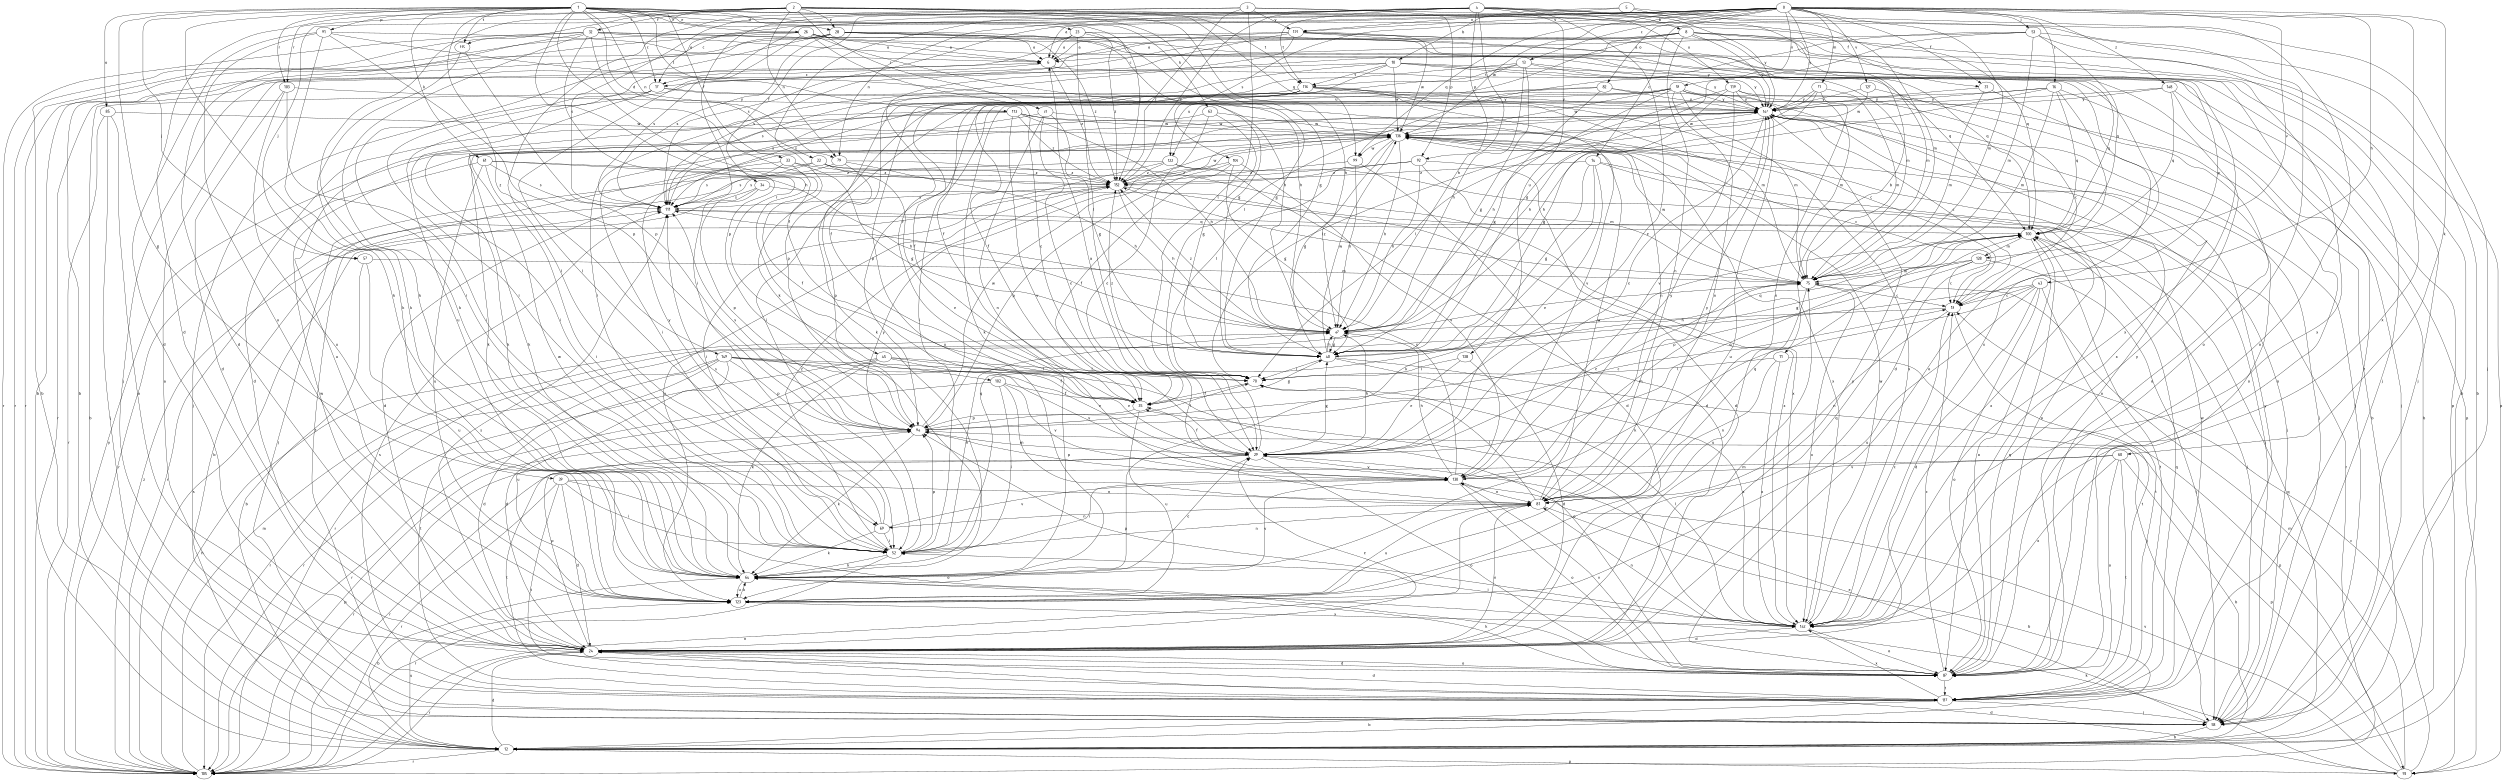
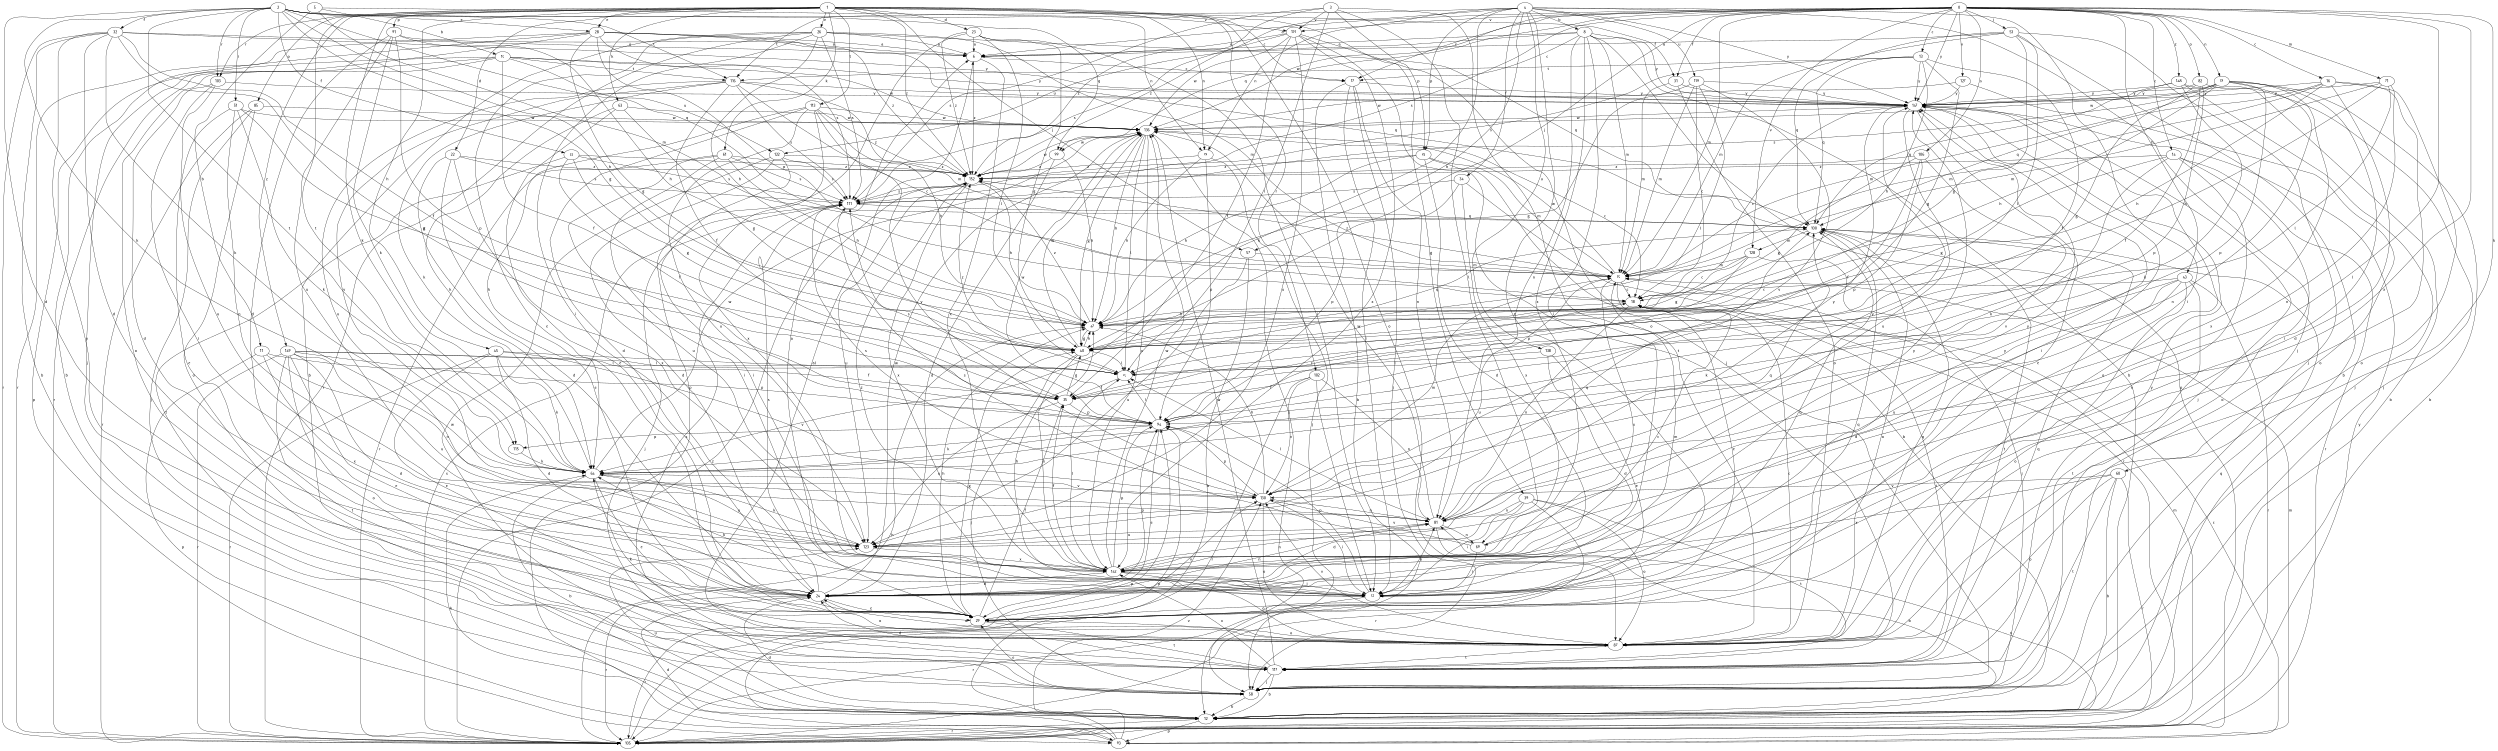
edge "115" -> "94": reversed
edge "122" -> "58": label "j" -> "w"
edge "69" -> "64": removed, label "k"
